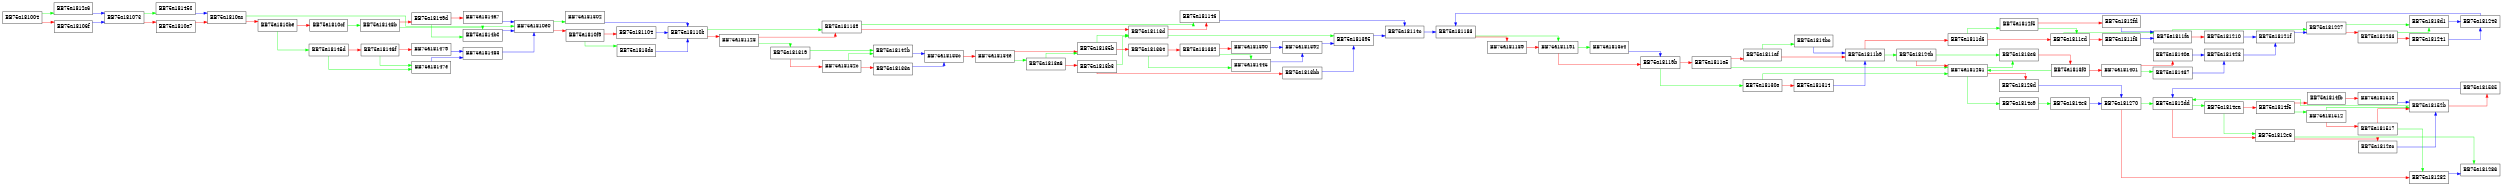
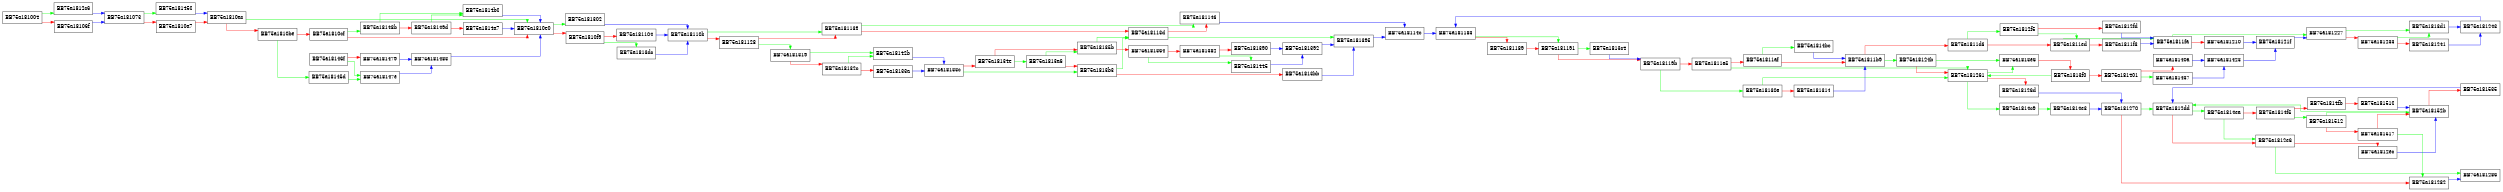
edge "BB75a1810cf" -> "BB75a1810e0": added
edge "BB75a18145d" -> "BB75a18146f": removed
edge "BB75a18133c" -> "BB75a1813b3": added
